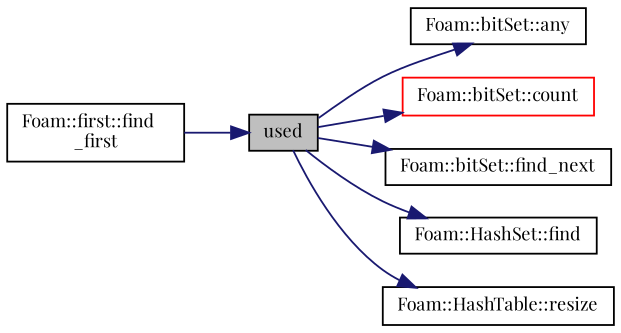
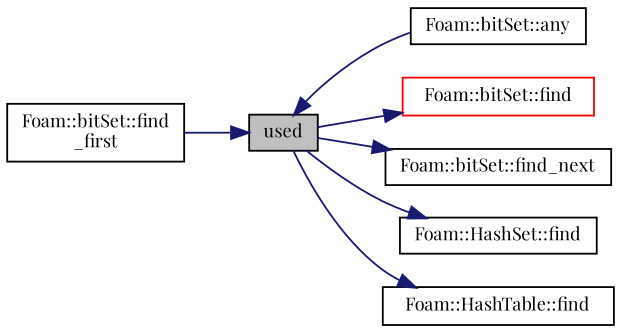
edge "used" -> "Foam::bitSet::any": reversed
node "Foam::bitSet::count": label "Foam::bitSet::count" -> "Foam::bitSet::find"
node "Foam::first::find _first": label "Foam::first::find _first" -> "Foam::bitSet::find _first"
node "Foam::HashTable::resize": label "Foam::HashTable::resize" -> "Foam::HashTable::find"
